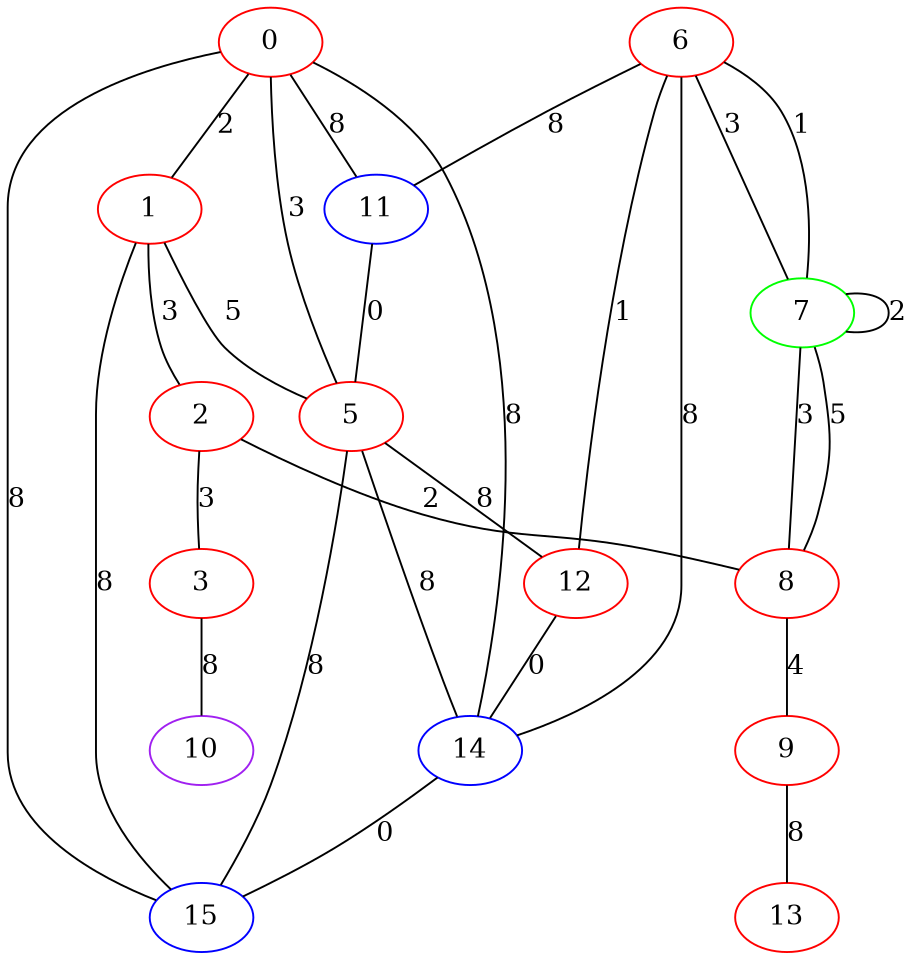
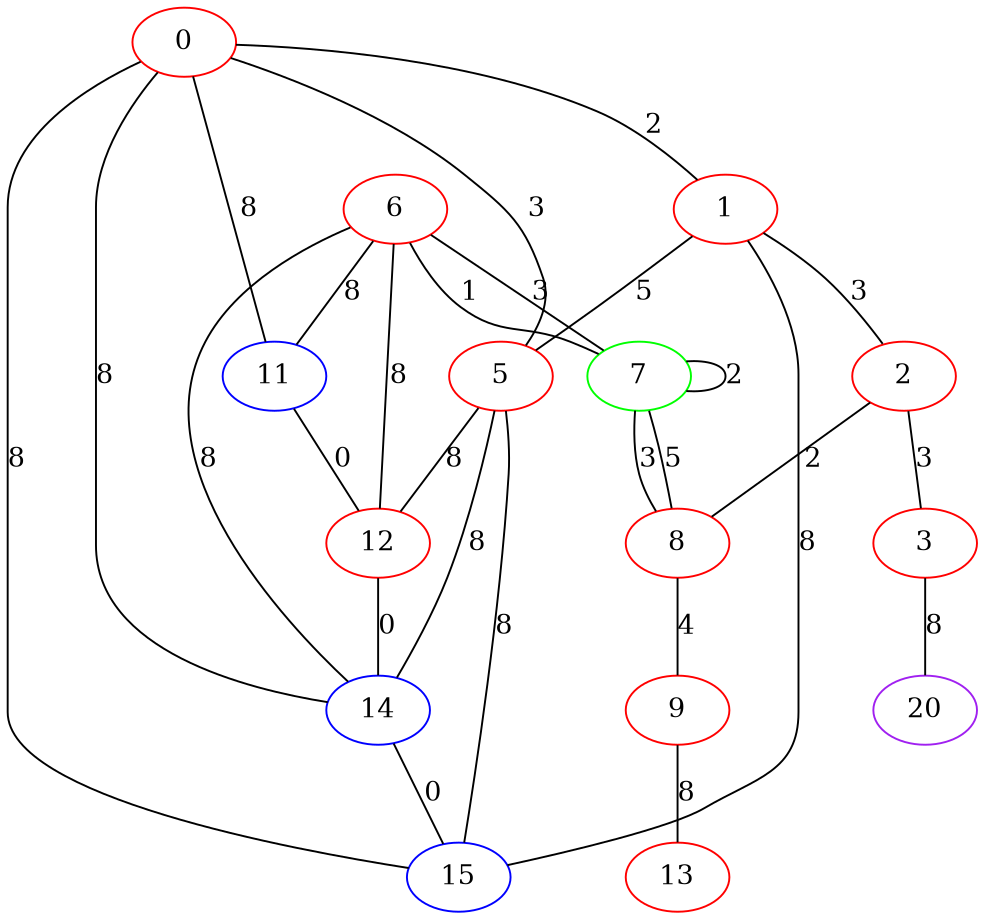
edge "11" -- "5": now "11" -- "12"
edge "6" -- "12": label "1" -> "8"
node "10": label "10" -> "20"
